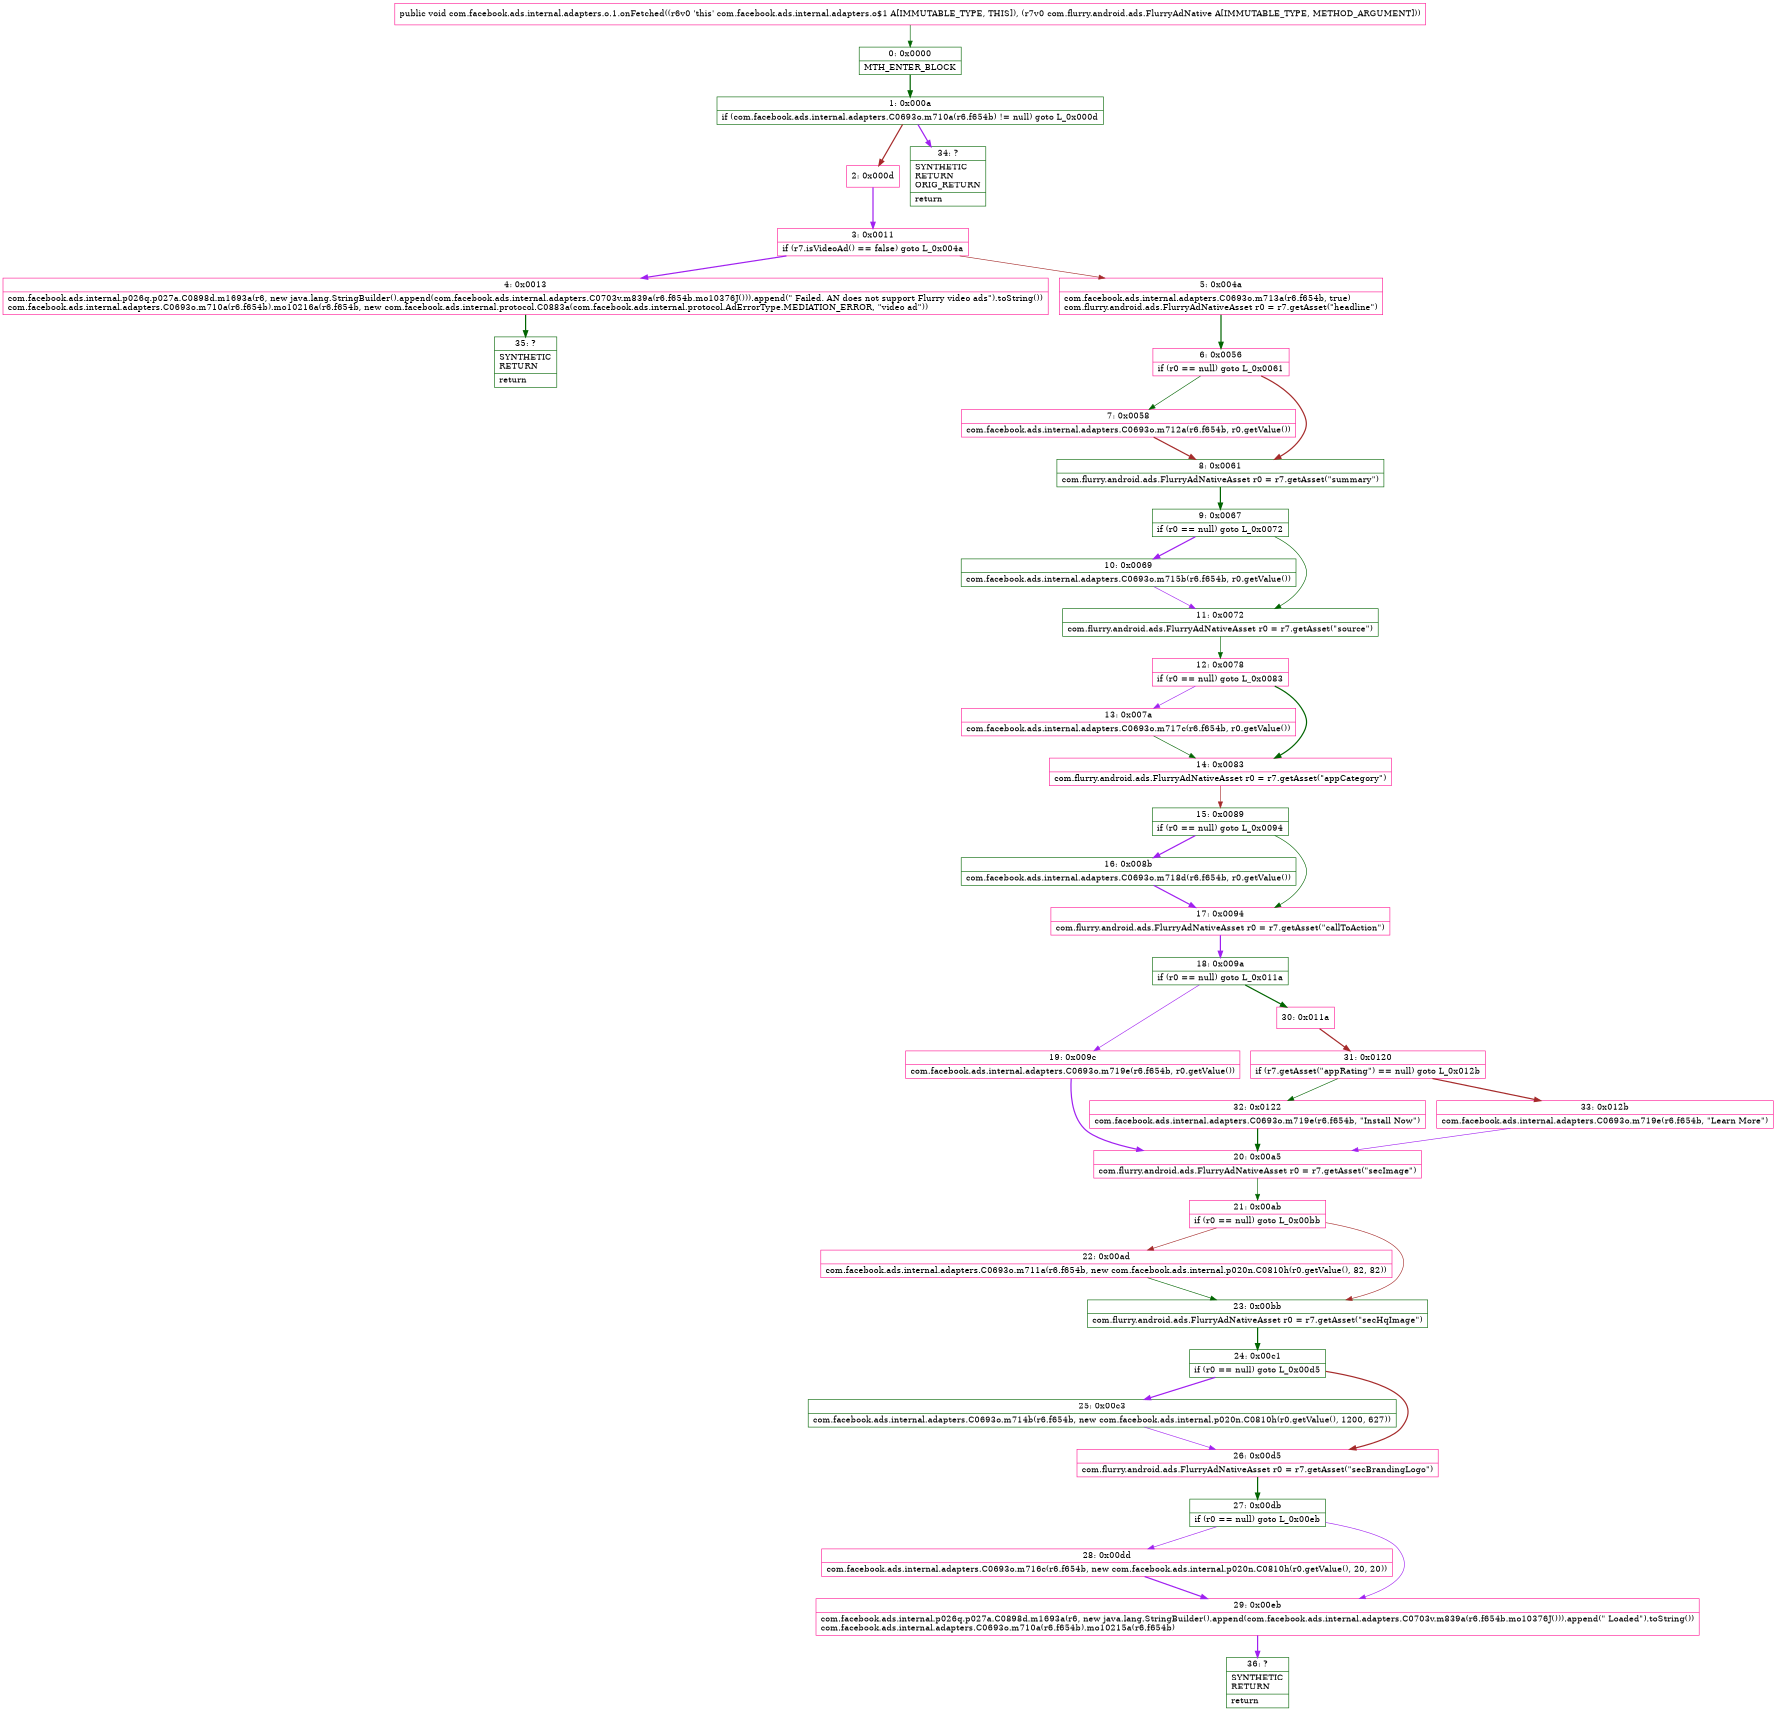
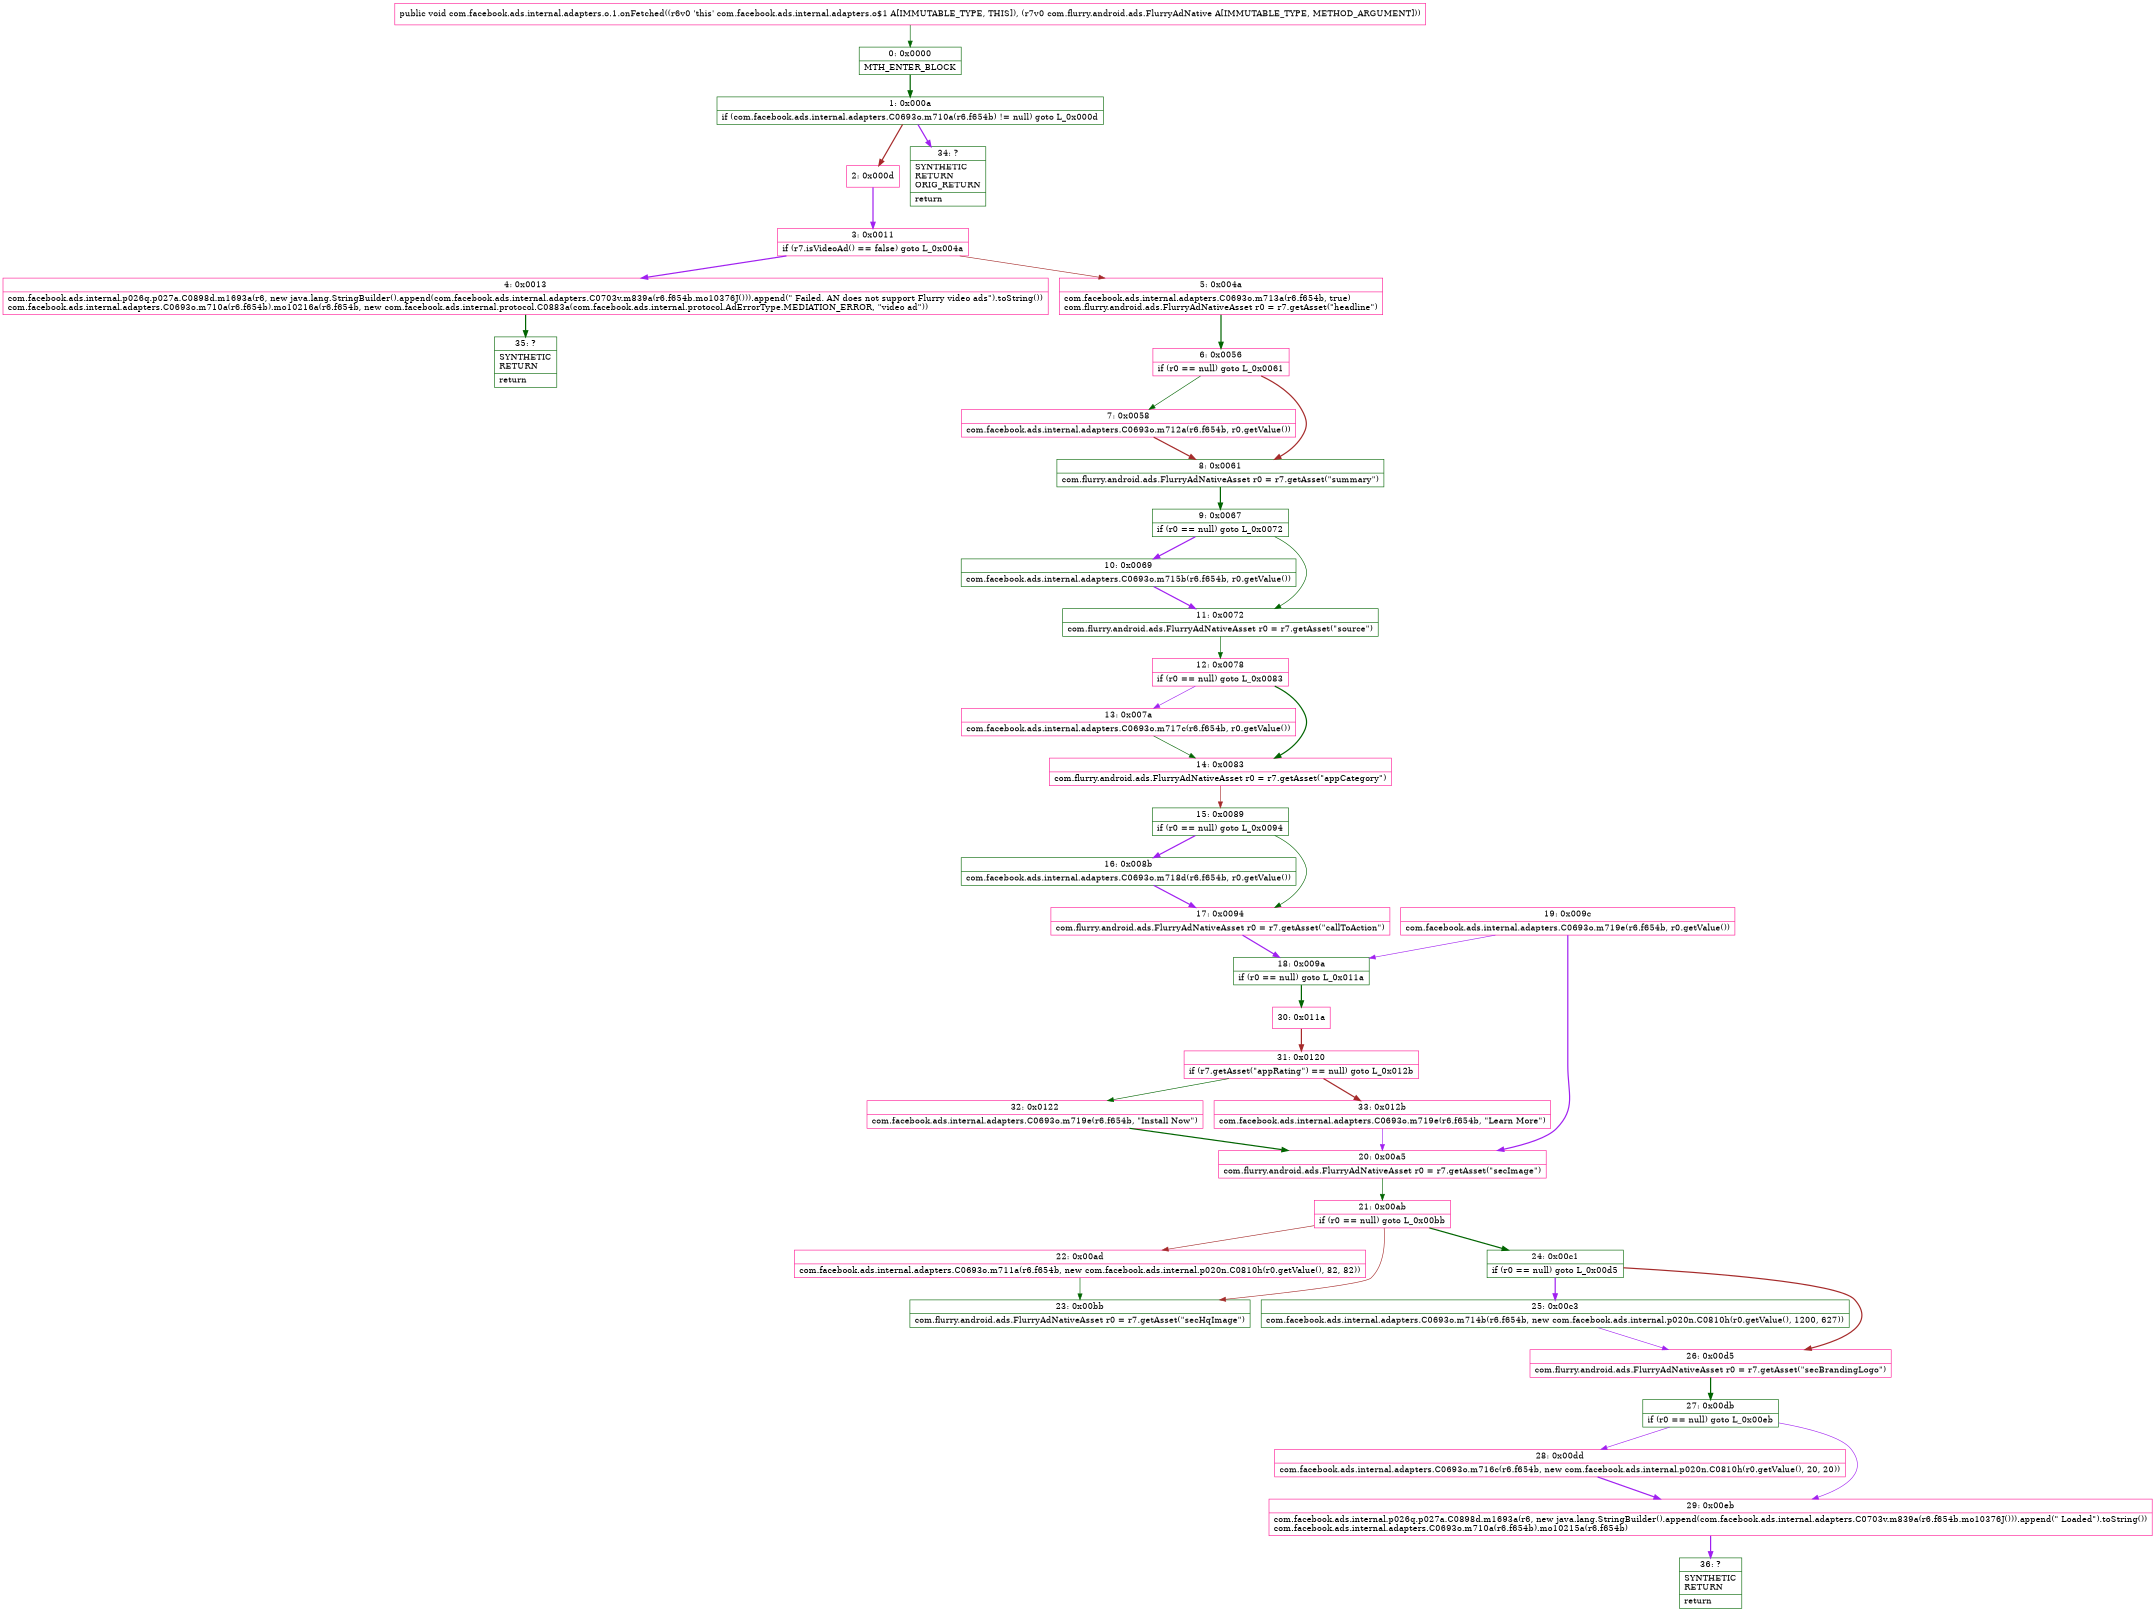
edge "10: 0x0069" -> "11: 0x0072": style solid -> bold
edge "18: 0x009a" -> "19: 0x009c": reversed
edge "23: 0x00bb" -> "24: 0x00c1": now "21: 0x00ab" -> "24: 0x00c1"
